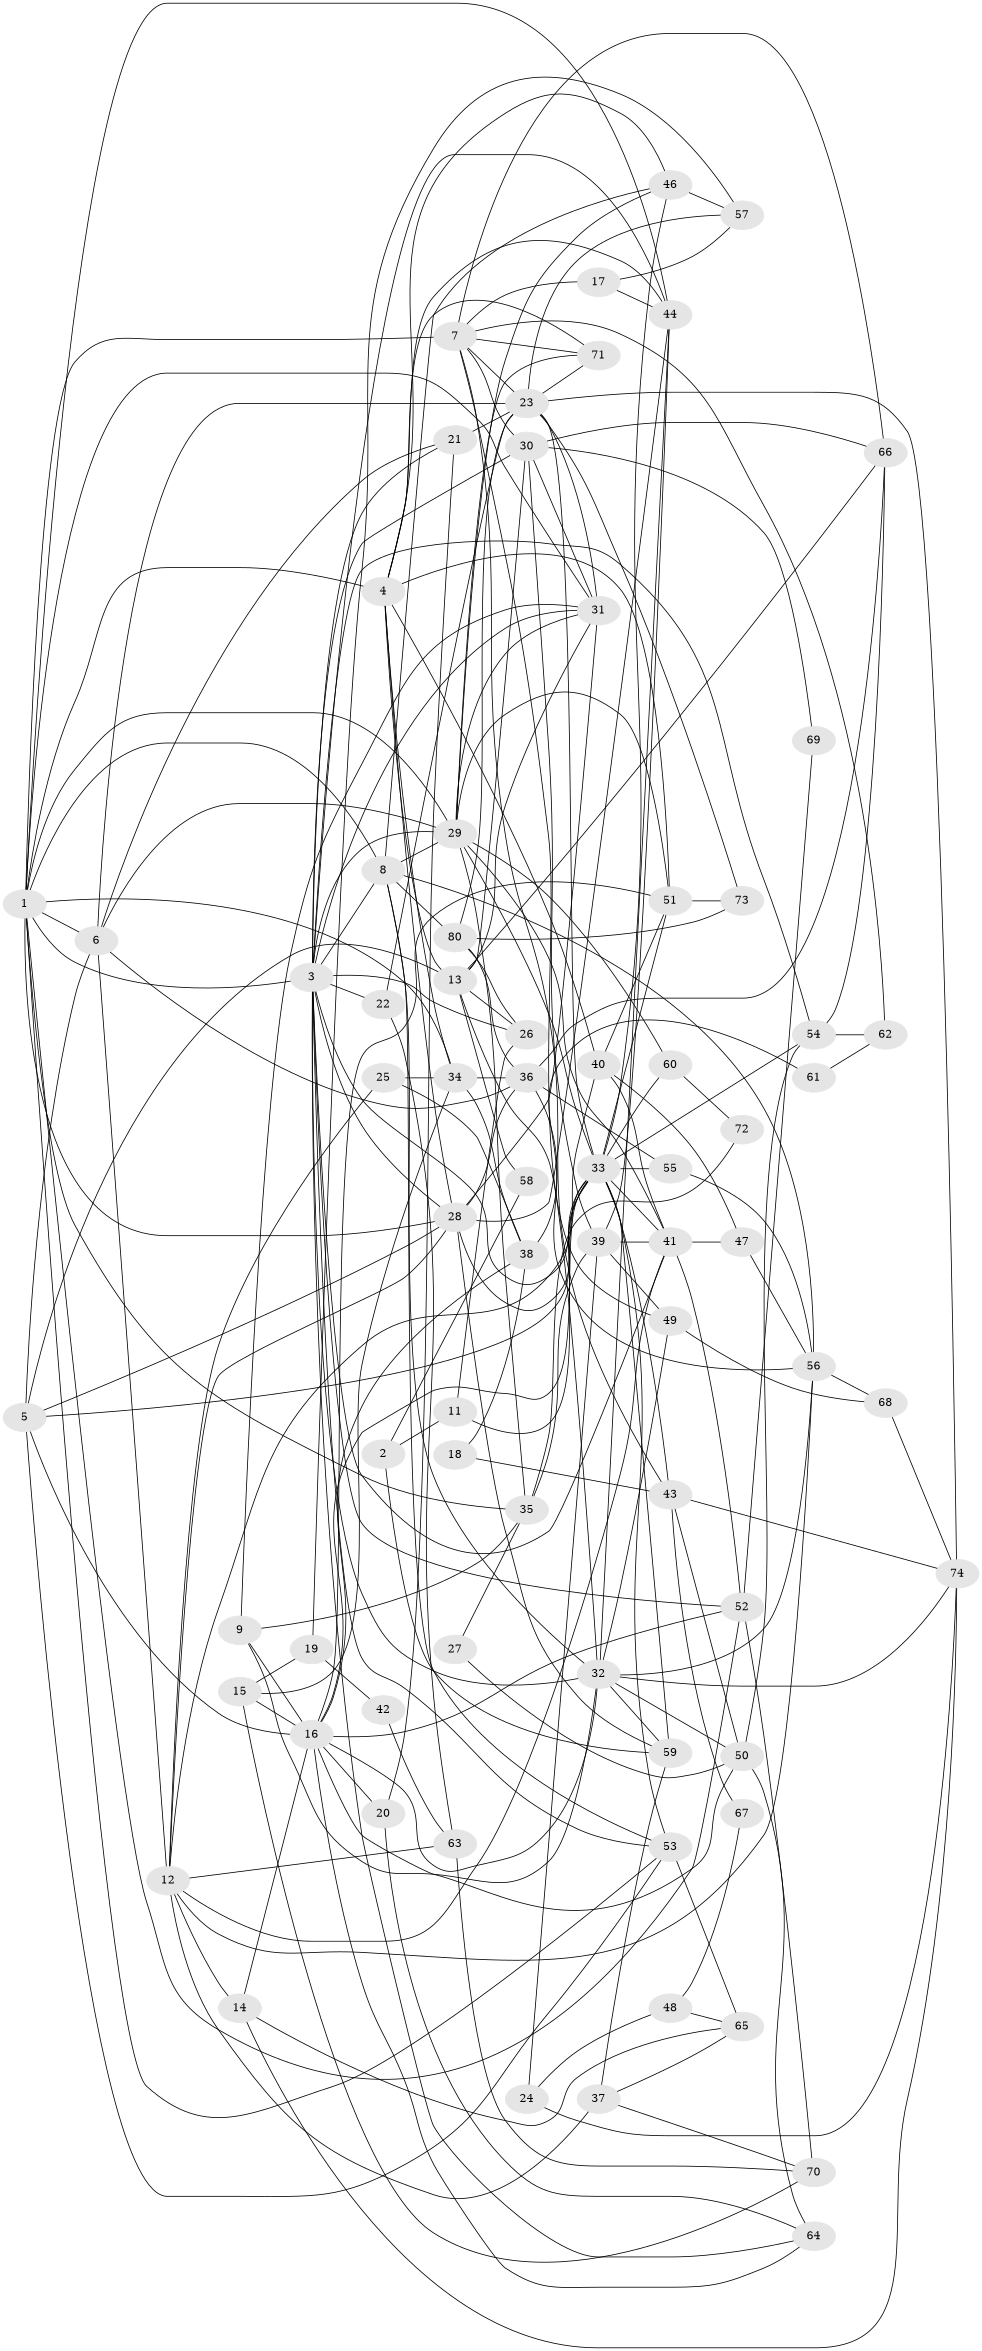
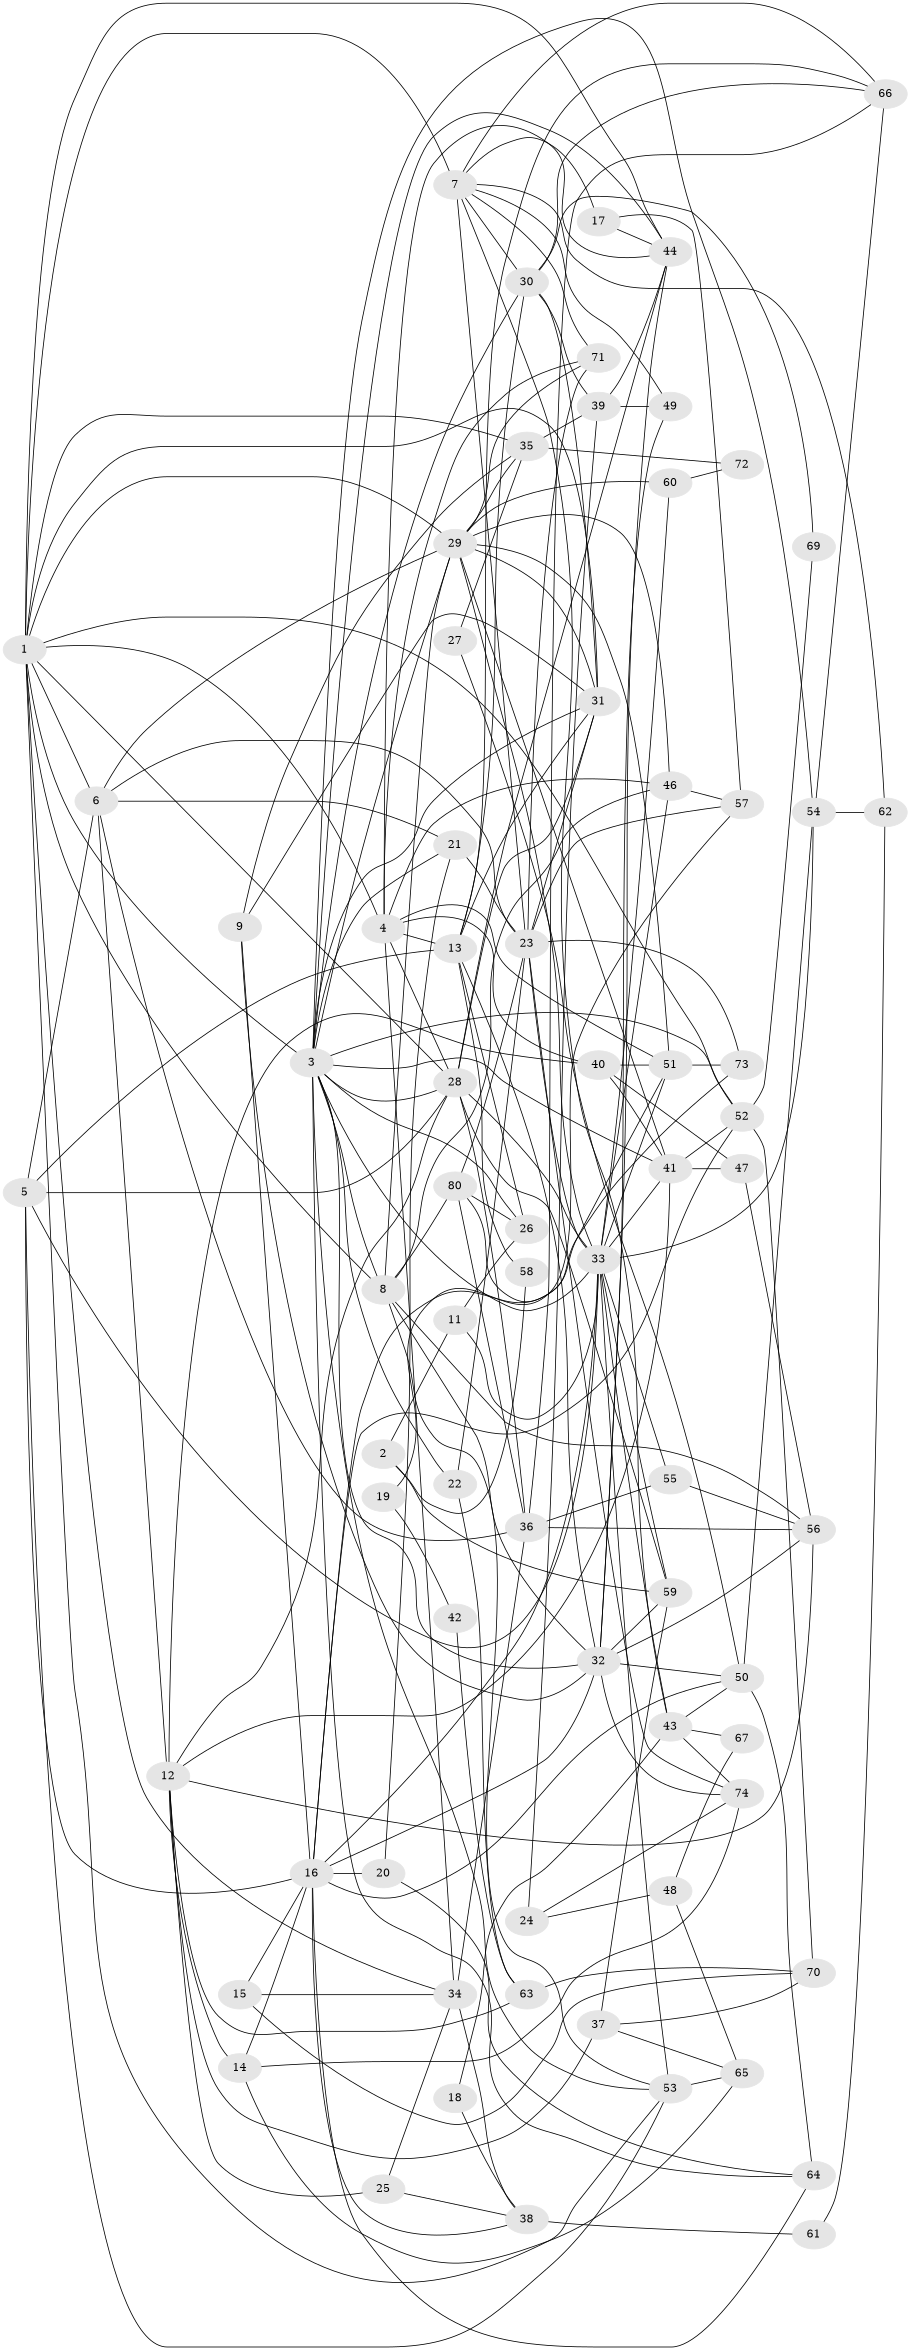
edge "39" -- "41": removed
node "68": removed
edge "19" -- "15": removed
